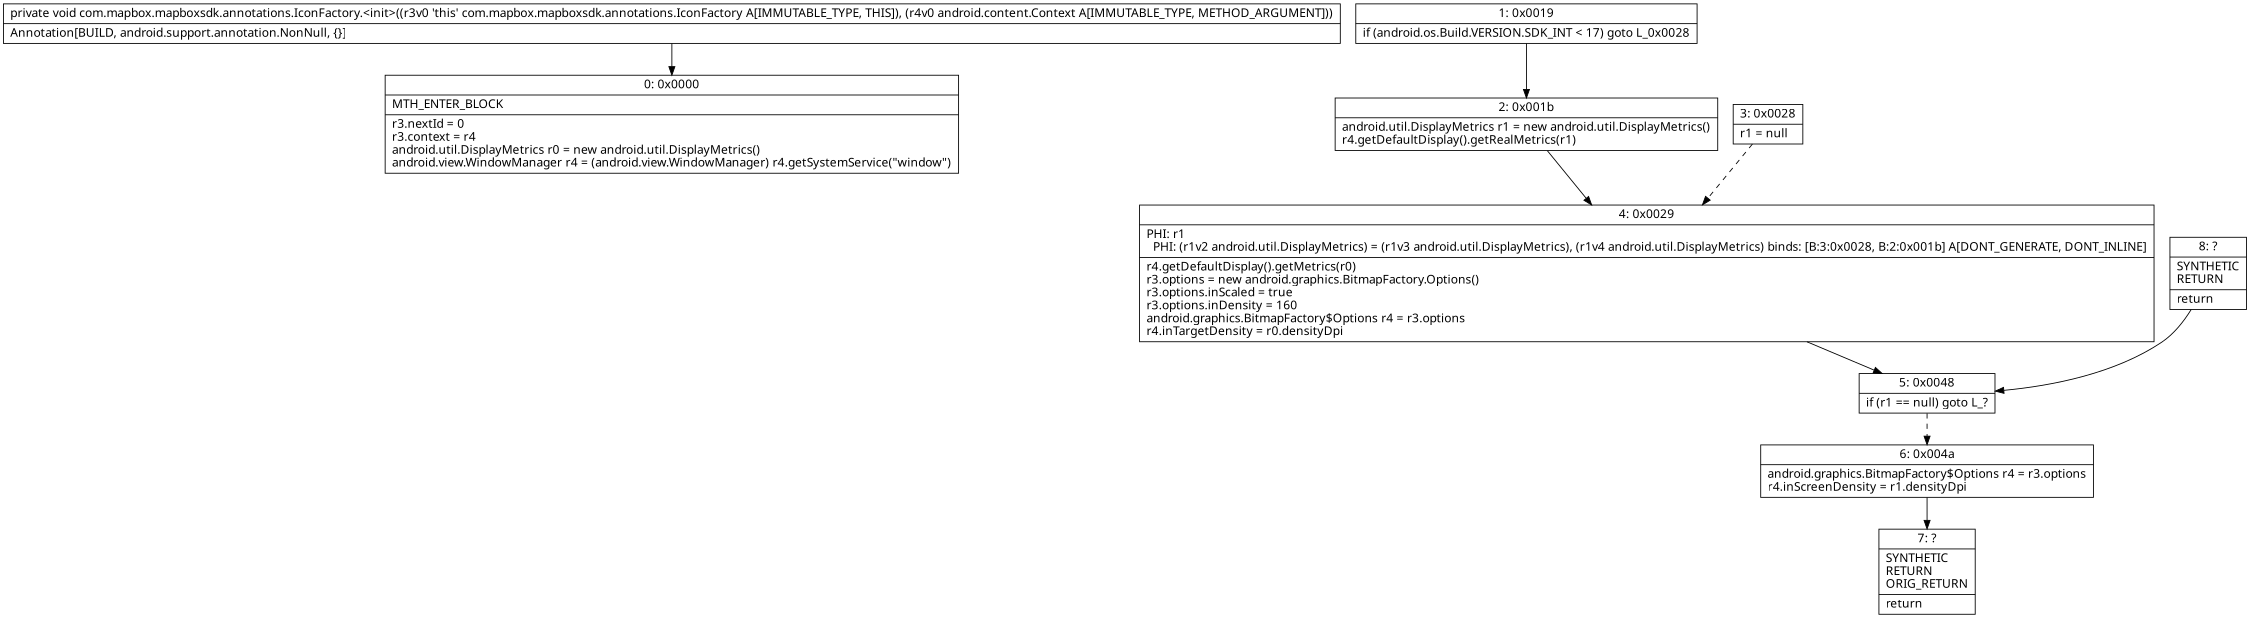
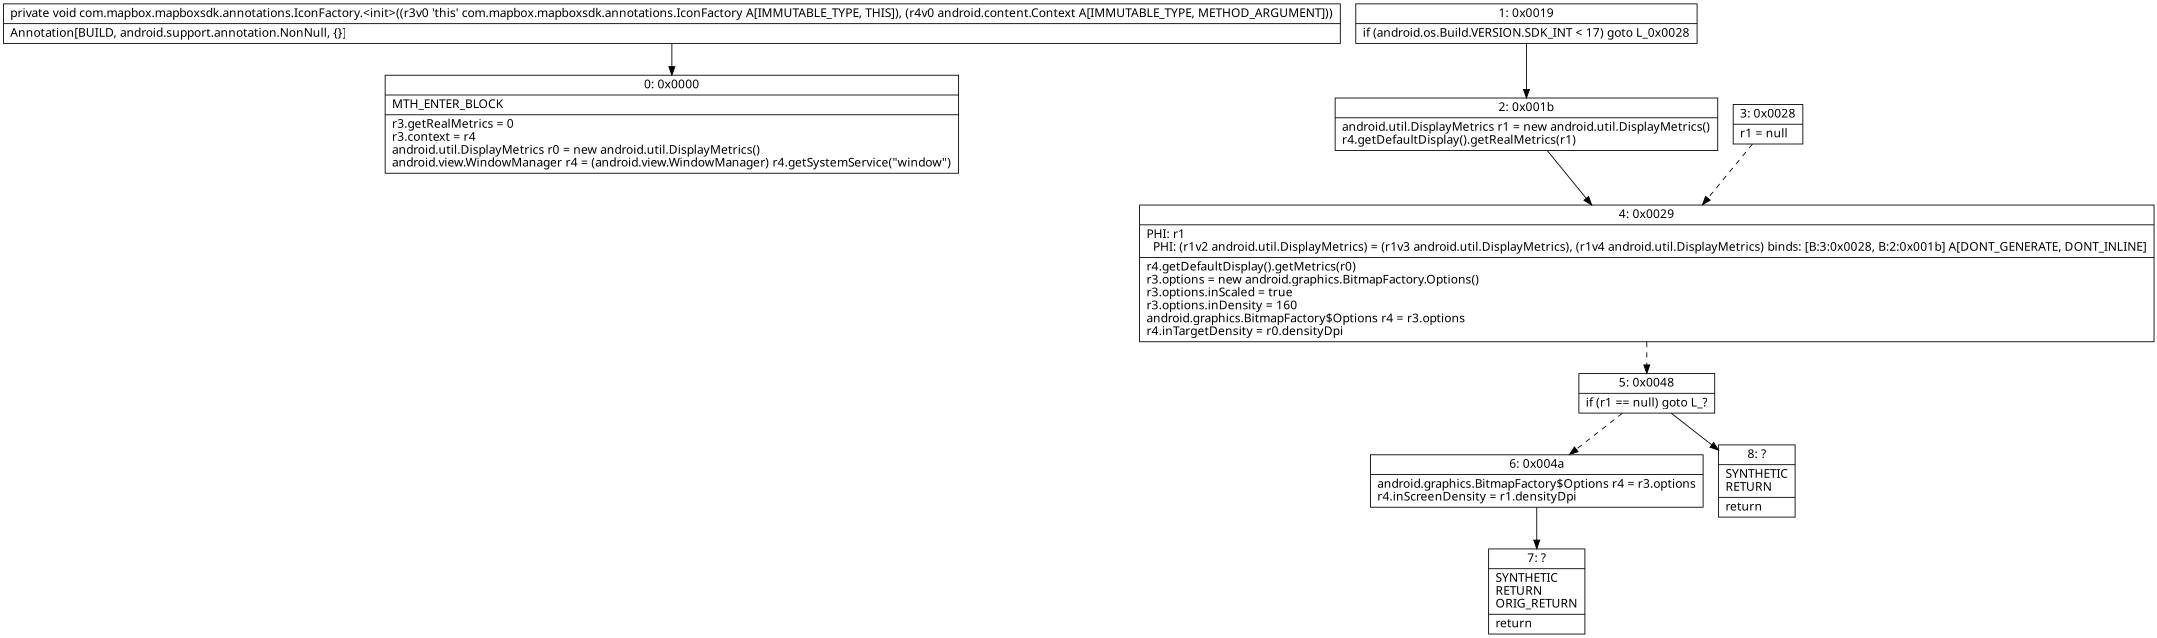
node "0: 0x0000": text "r3.nextId = 0" -> "r3.getRealMetrics = 0"
edge "4: 0x0029" -> "5: 0x0048": style solid -> dashed
edge "8: ?" -> "5: 0x0048": reversed
